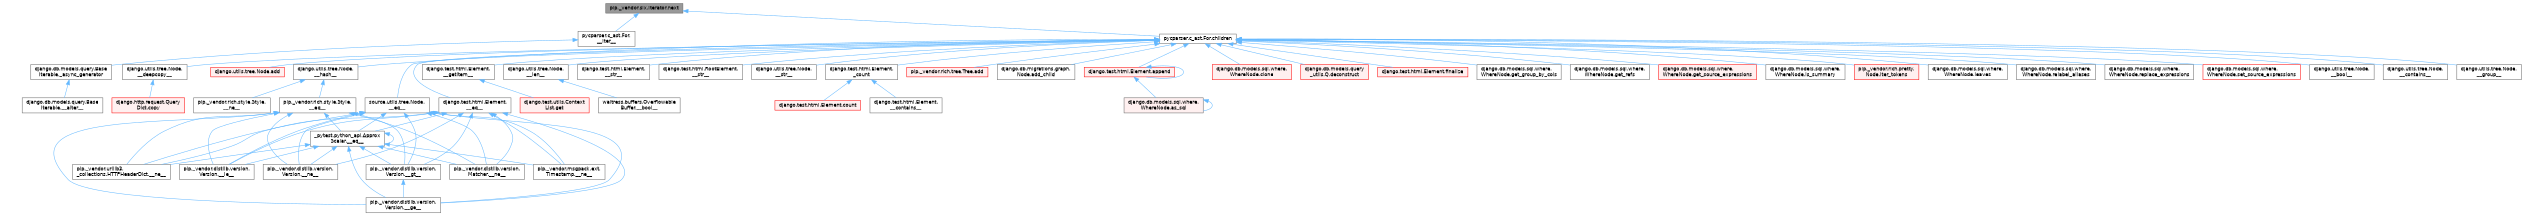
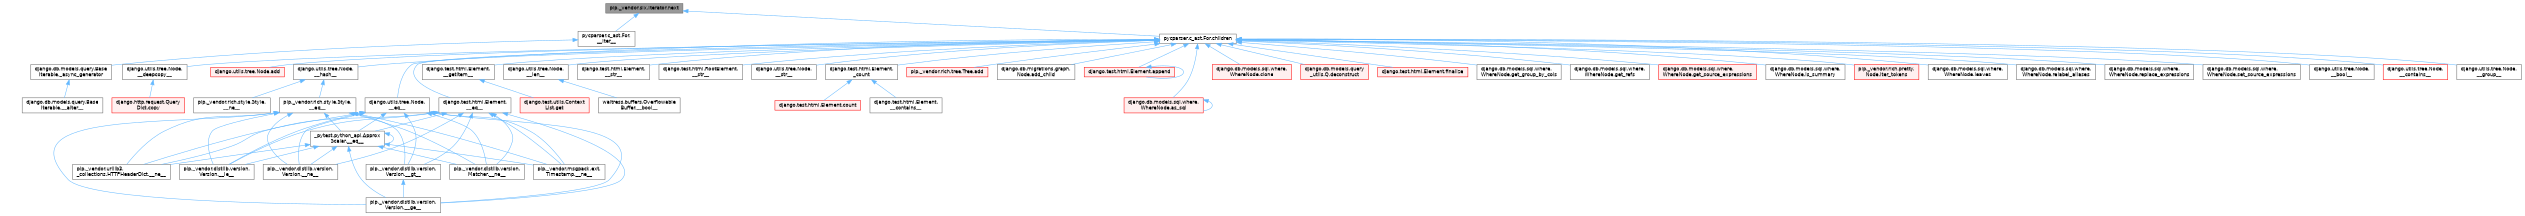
node "django.db.models.sql.where. WhereNode.set_source_expressions": color red -> grey40
node "django.utils.tree.Node. __contains__": color grey40 -> red
edge "django.db.models.sql.where. WhereNode.as_sql" -> "django.test.html.Element.append": now "django.db.models.sql.where. WhereNode.as_sql" -> "pycparser.c_ast.For.children"
node "source.utils.tree.Node. __eq__": label "source.utils.tree.Node. __eq__" -> "django.utils.tree.Node. __eq__"
node "django.db.models.sql.where. WhereNode.as_sql": color grey40 -> red
edge "pip._vendor.msgpack.ext. Timestamp.__ne__" -> "pip._vendor.rich.style.Style. __eq__": added
edge "pip._vendor.distlib.version. Version.__gt__" -> "_pytest.python_api.Approx Scalar.__eq__": removed
